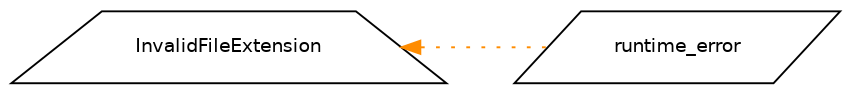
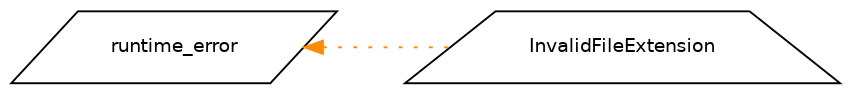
edge "runtime_error" -> "InvalidFileExtension": reversed
